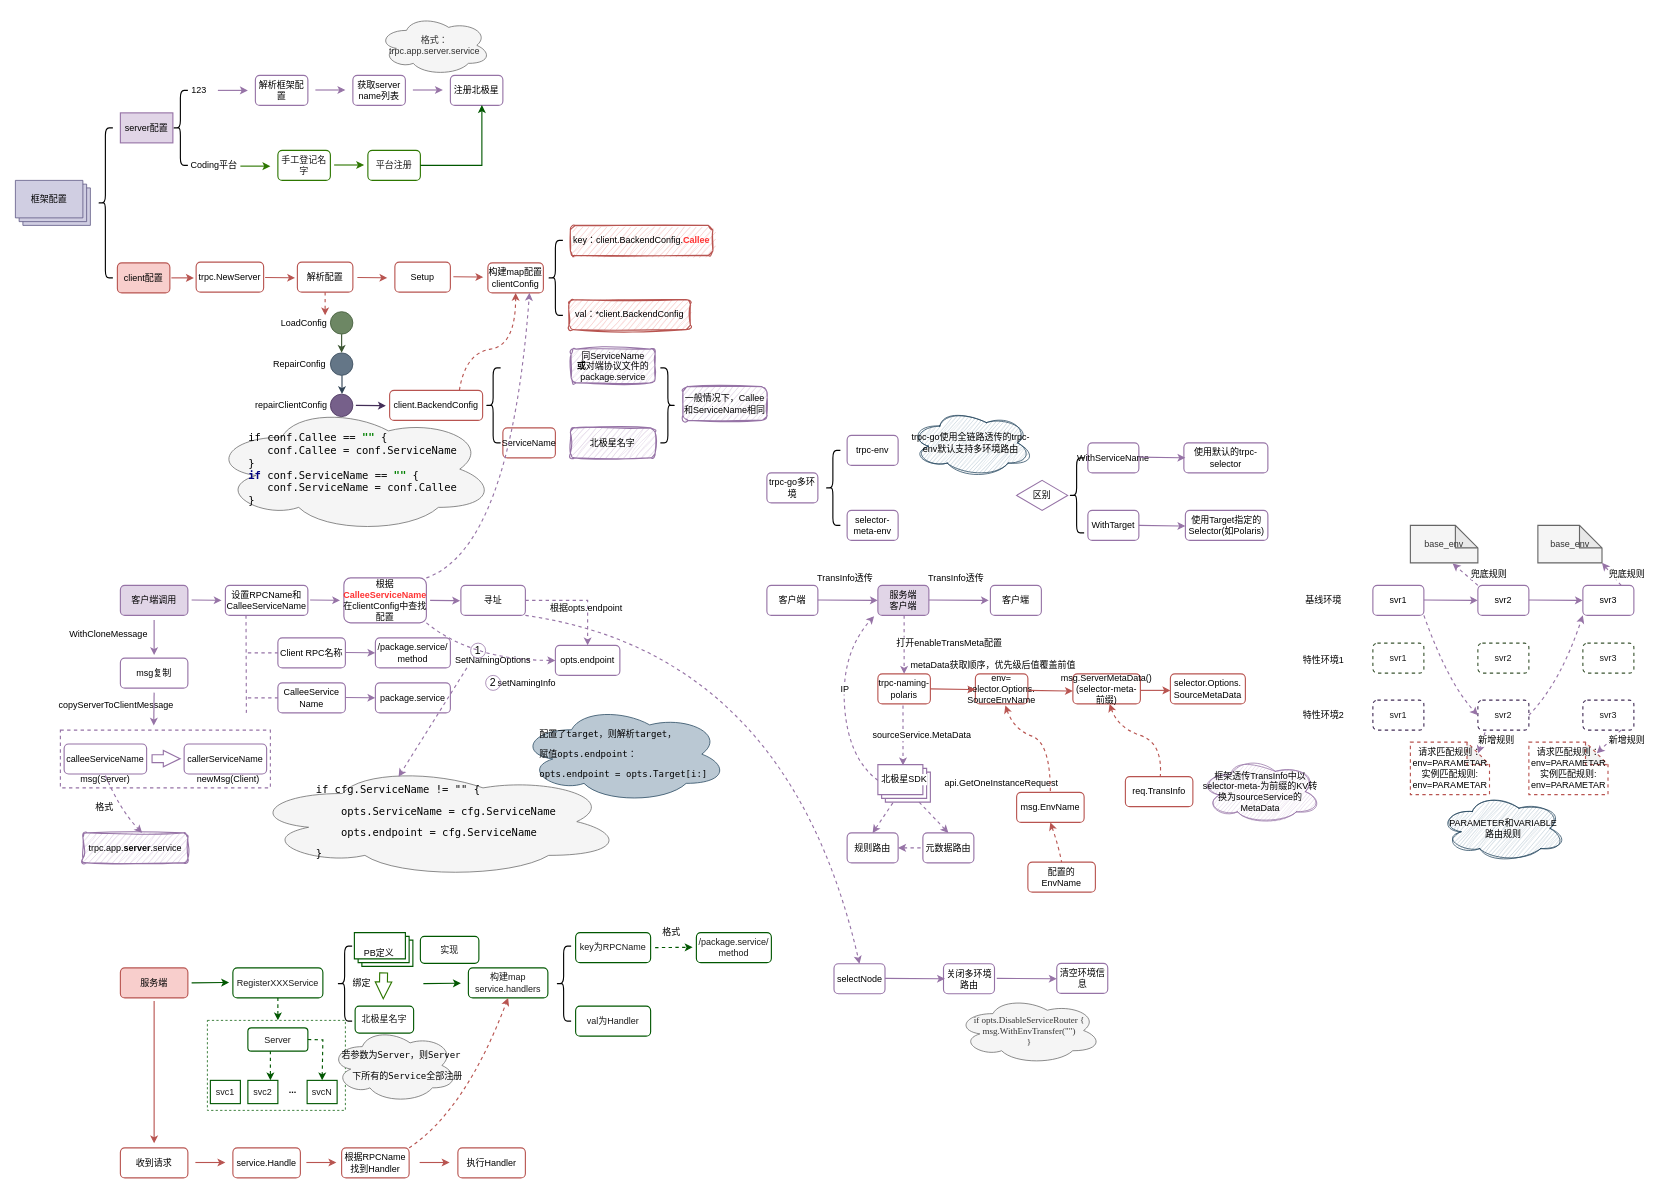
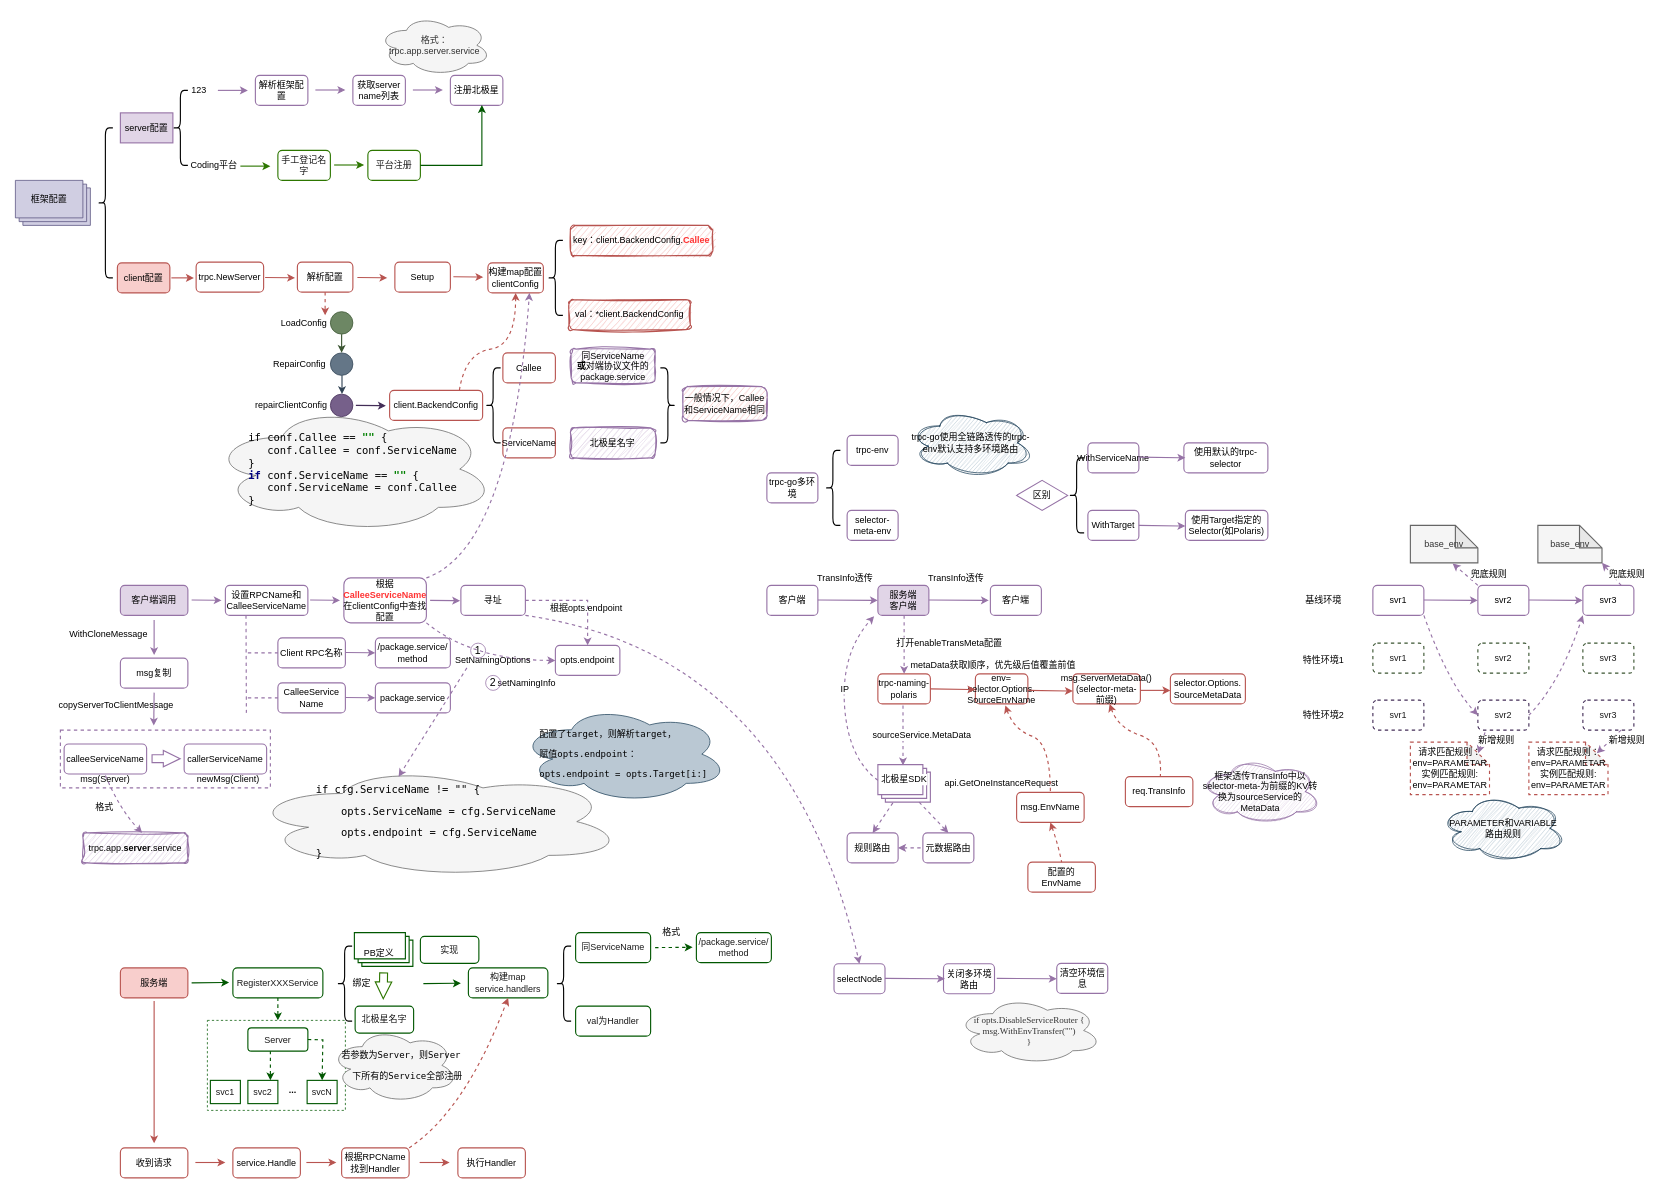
node "Callee": added
node "一般情况下，Callee和ServiceName相同": fillcolor #e1d5e7 -> #f8cecc
node "key为RPCName": label "key为RPCName" -> "同ServiceName"
